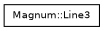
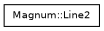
node "Magnum::Line3": label "Magnum::Line3" -> "Magnum::Line2"
